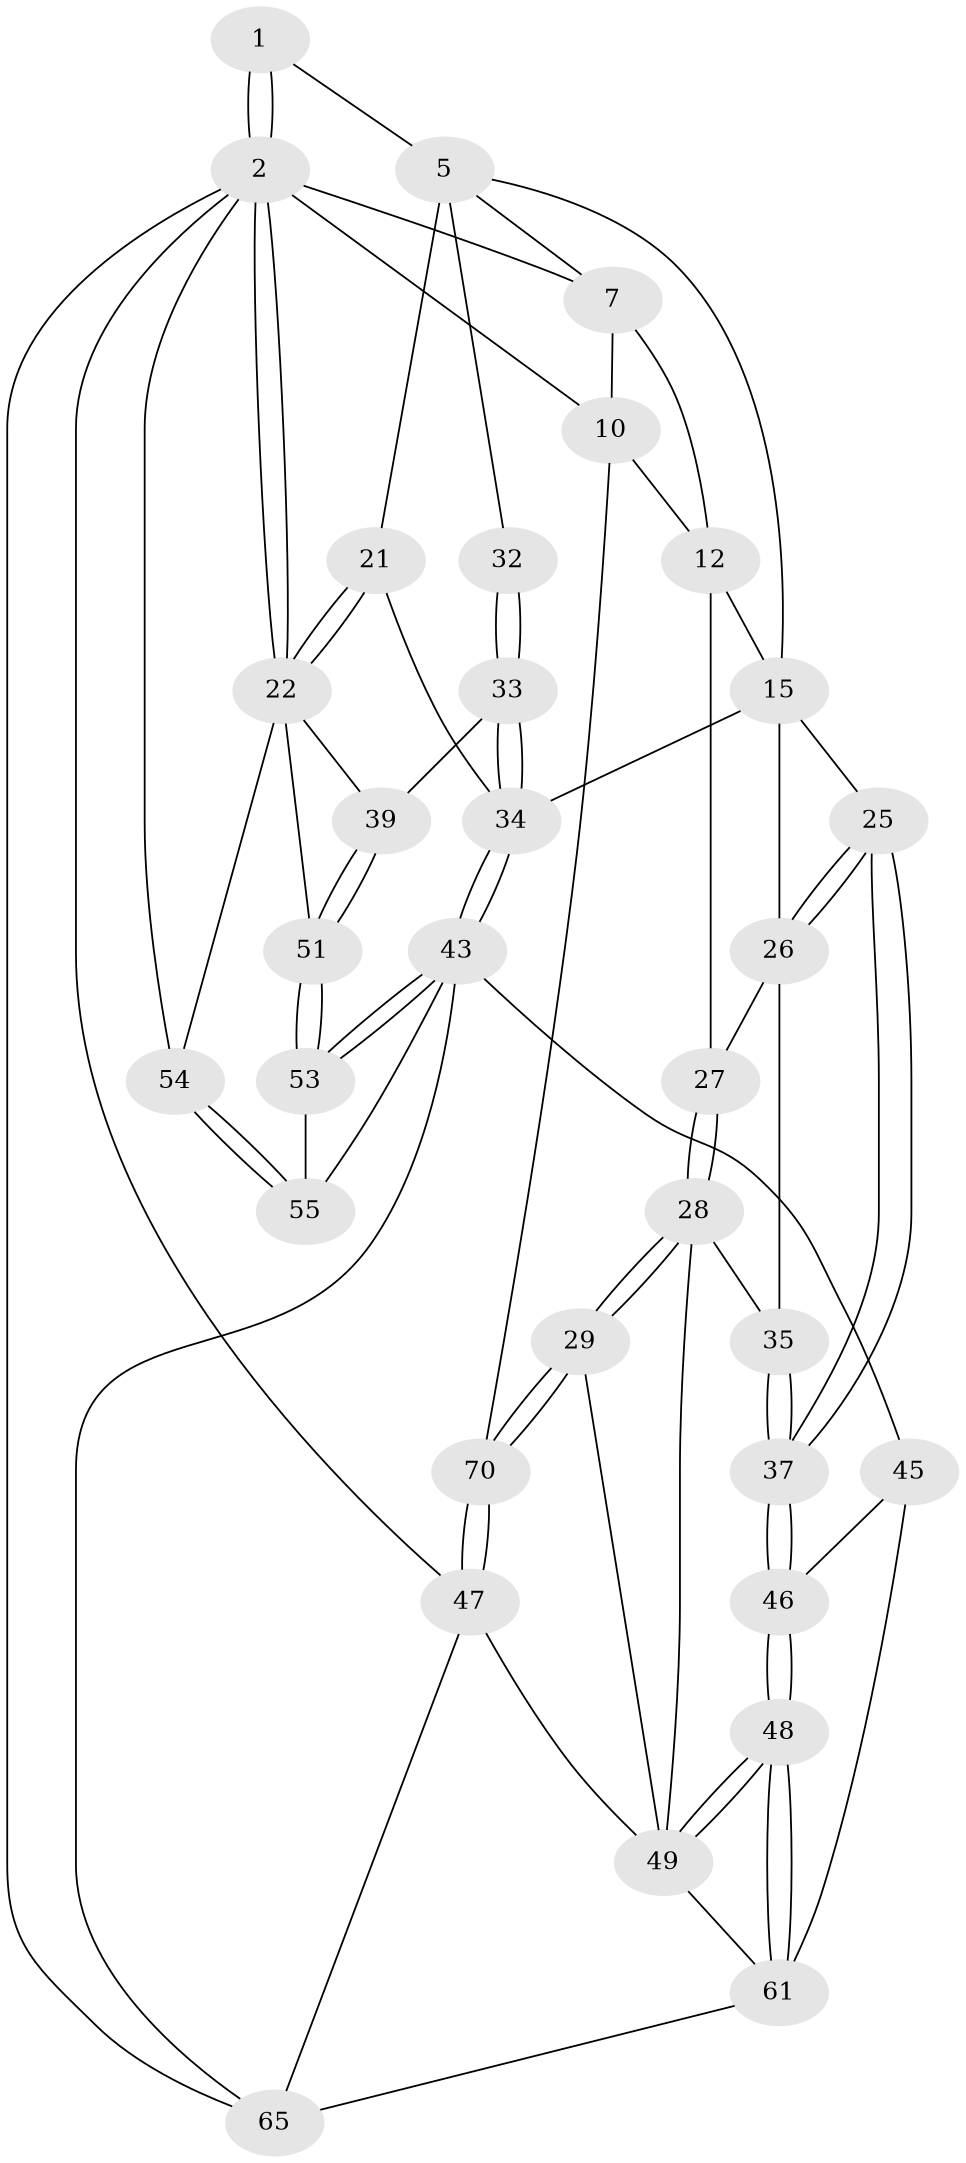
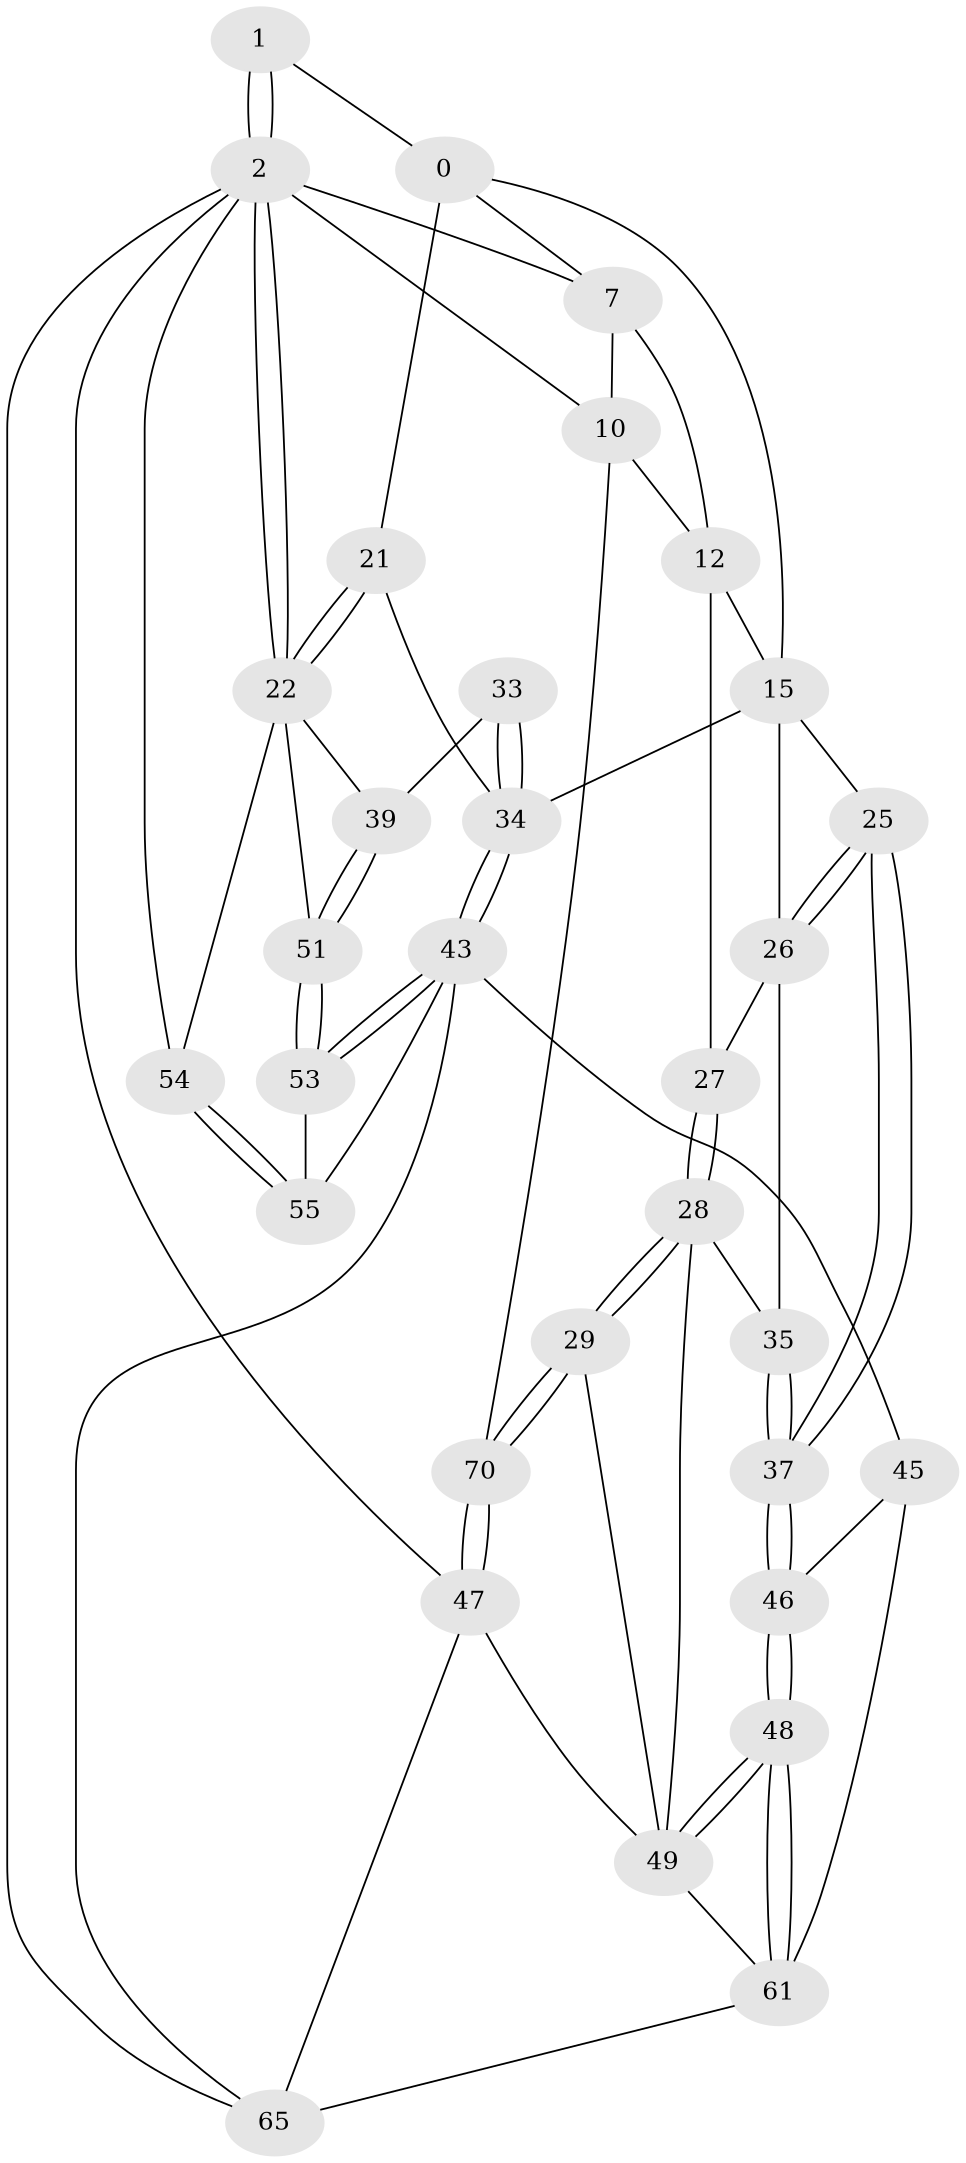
node "5": label "5" -> "0"
node "32": removed
